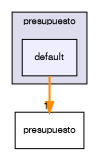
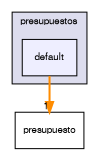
cluster "presupuesto": label "presupuesto" -> "presupuestos"
